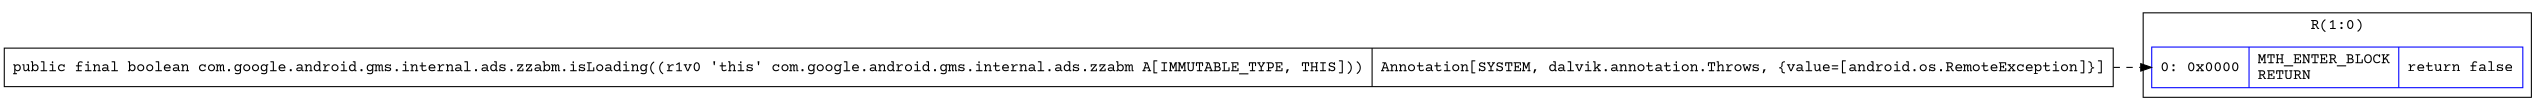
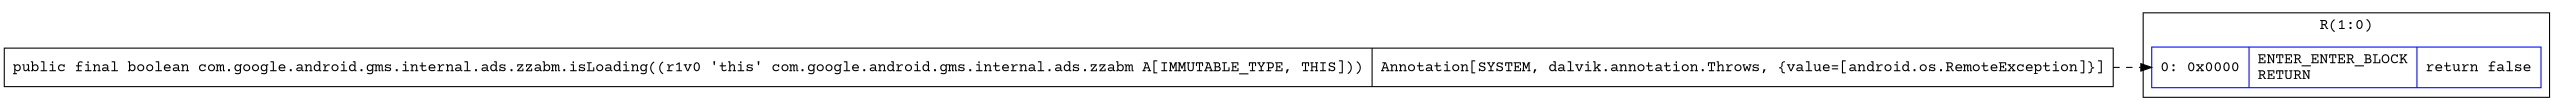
node "0: 0x0000": text "MTH_ENTER_BLOCK" -> "ENTER_ENTER_BLOCK"
